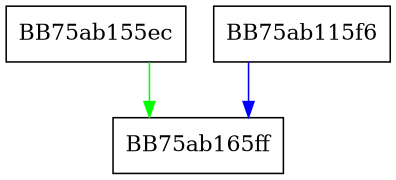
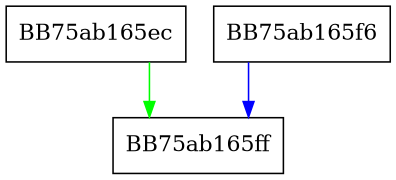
node "BB75ab155ec": label "BB75ab155ec" -> "BB75ab165ec"
node "BB75ab115f6": label "BB75ab115f6" -> "BB75ab165f6"
